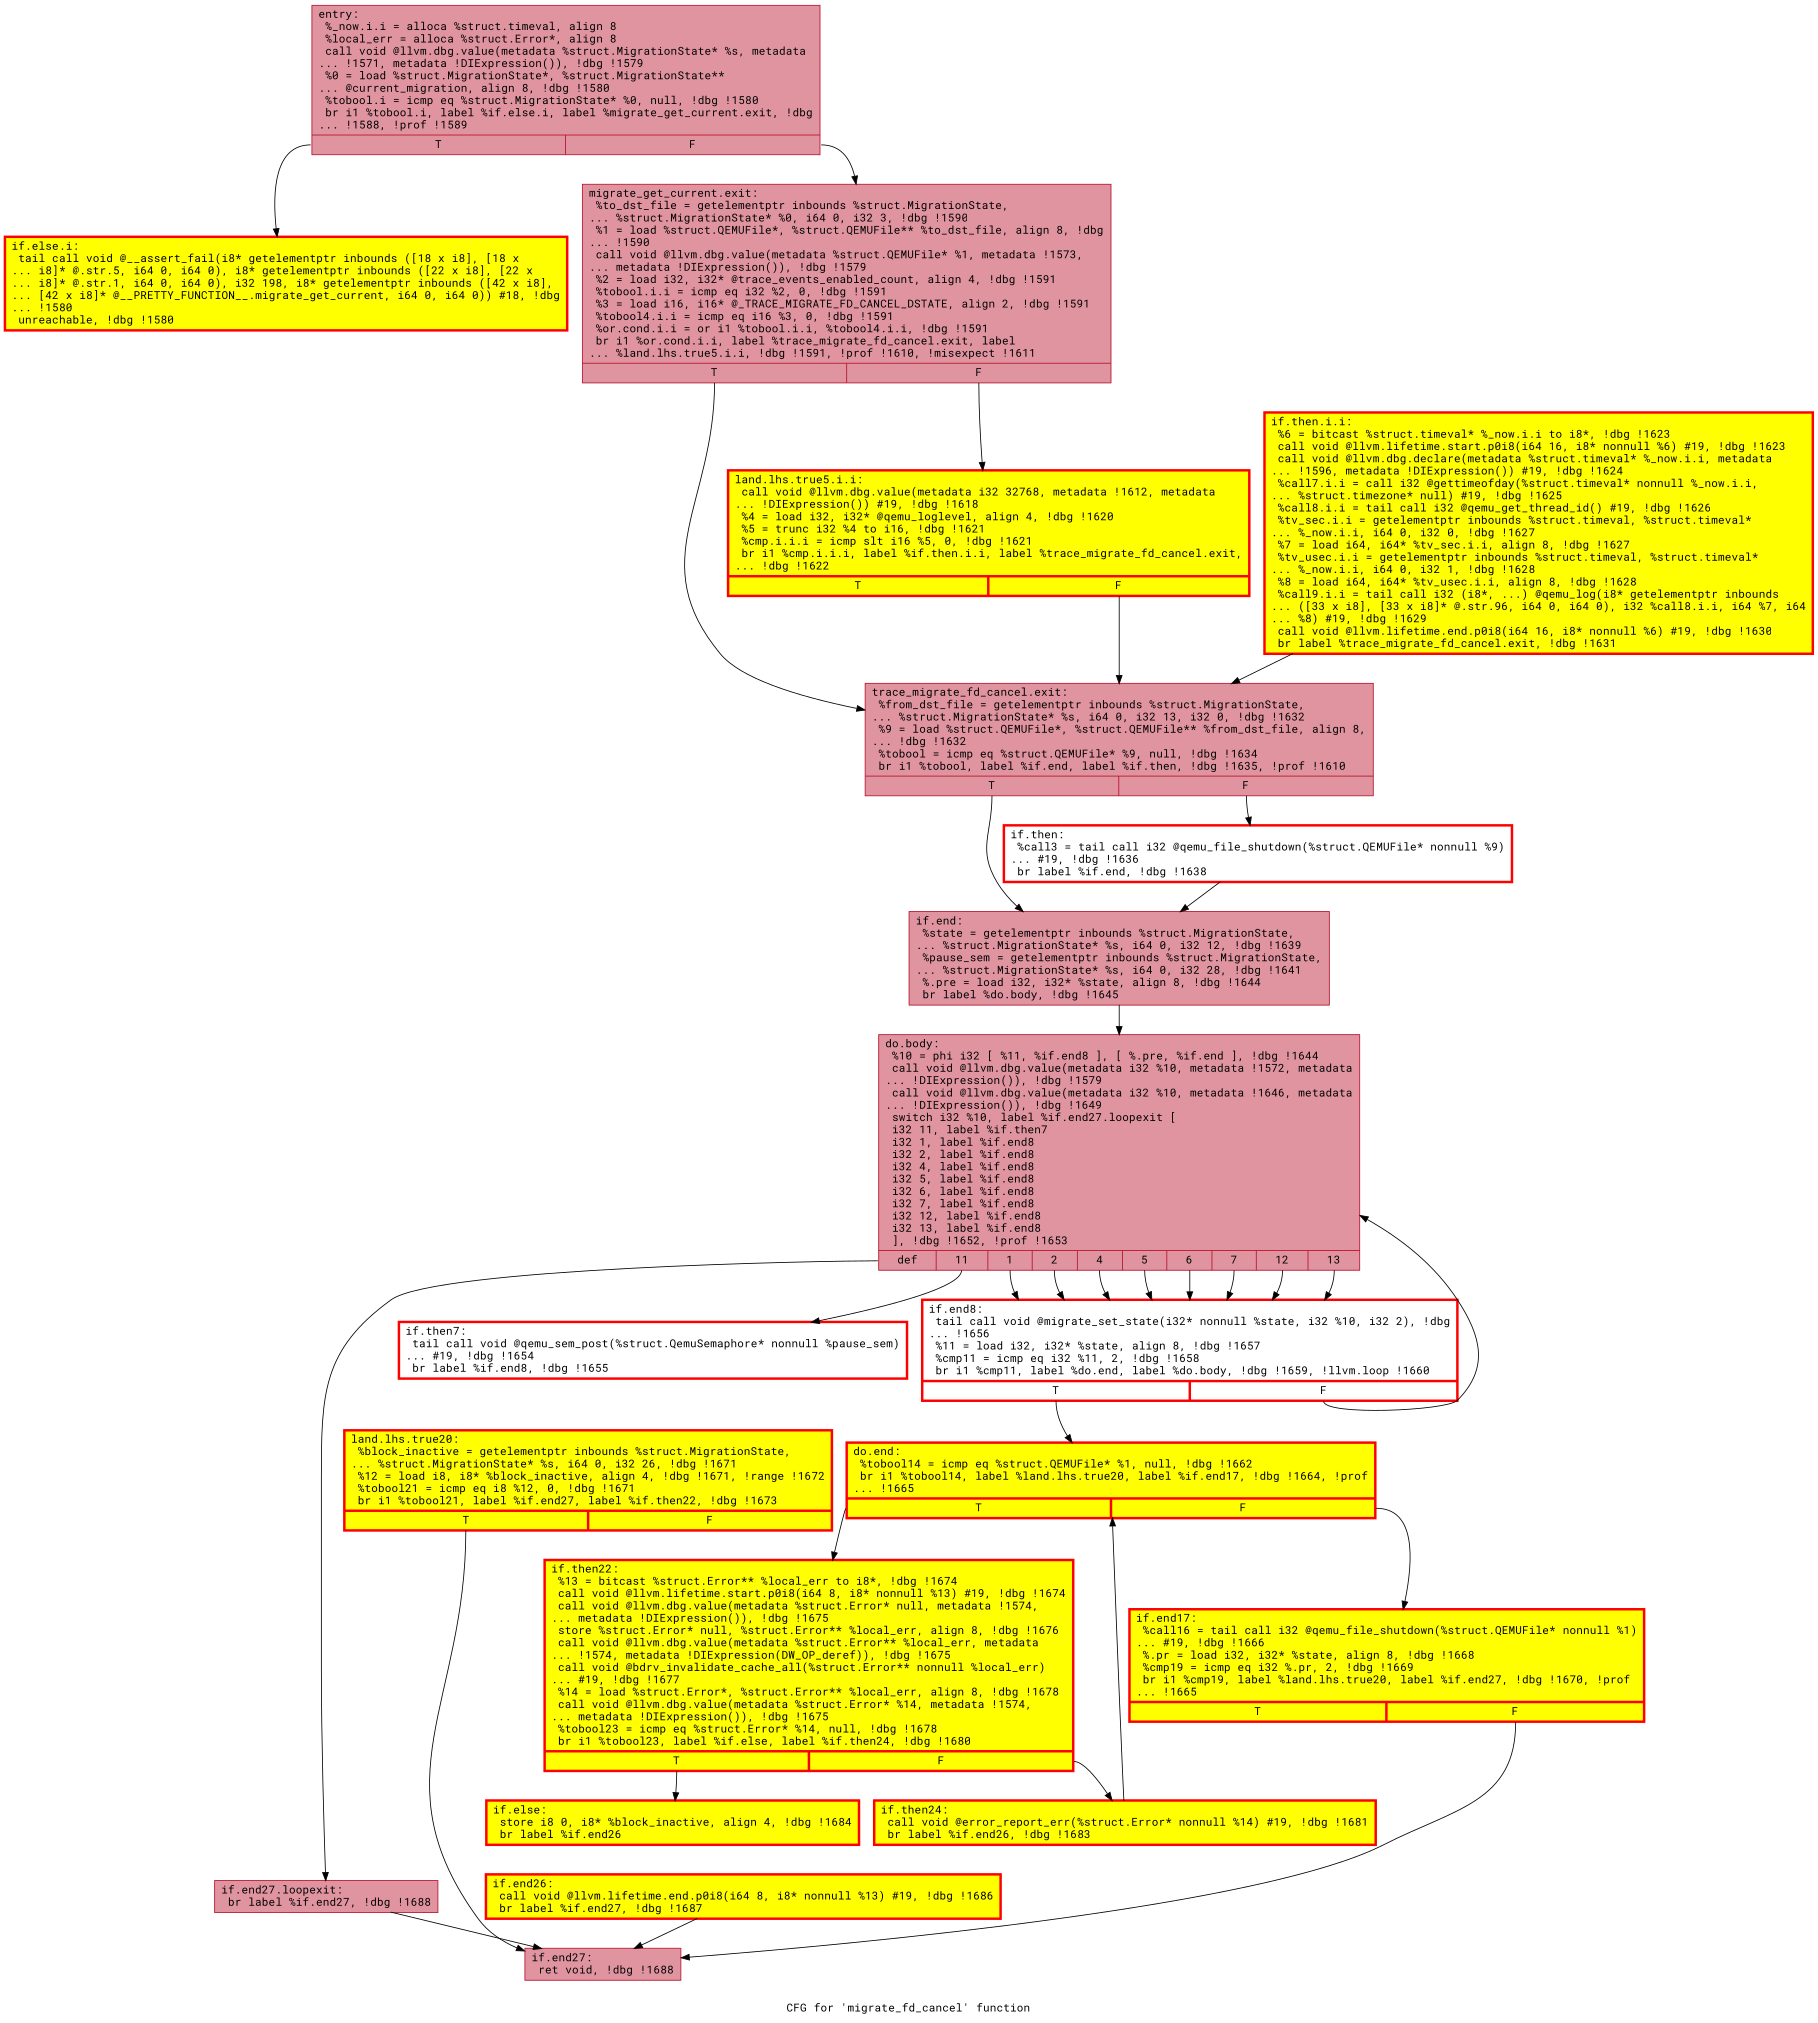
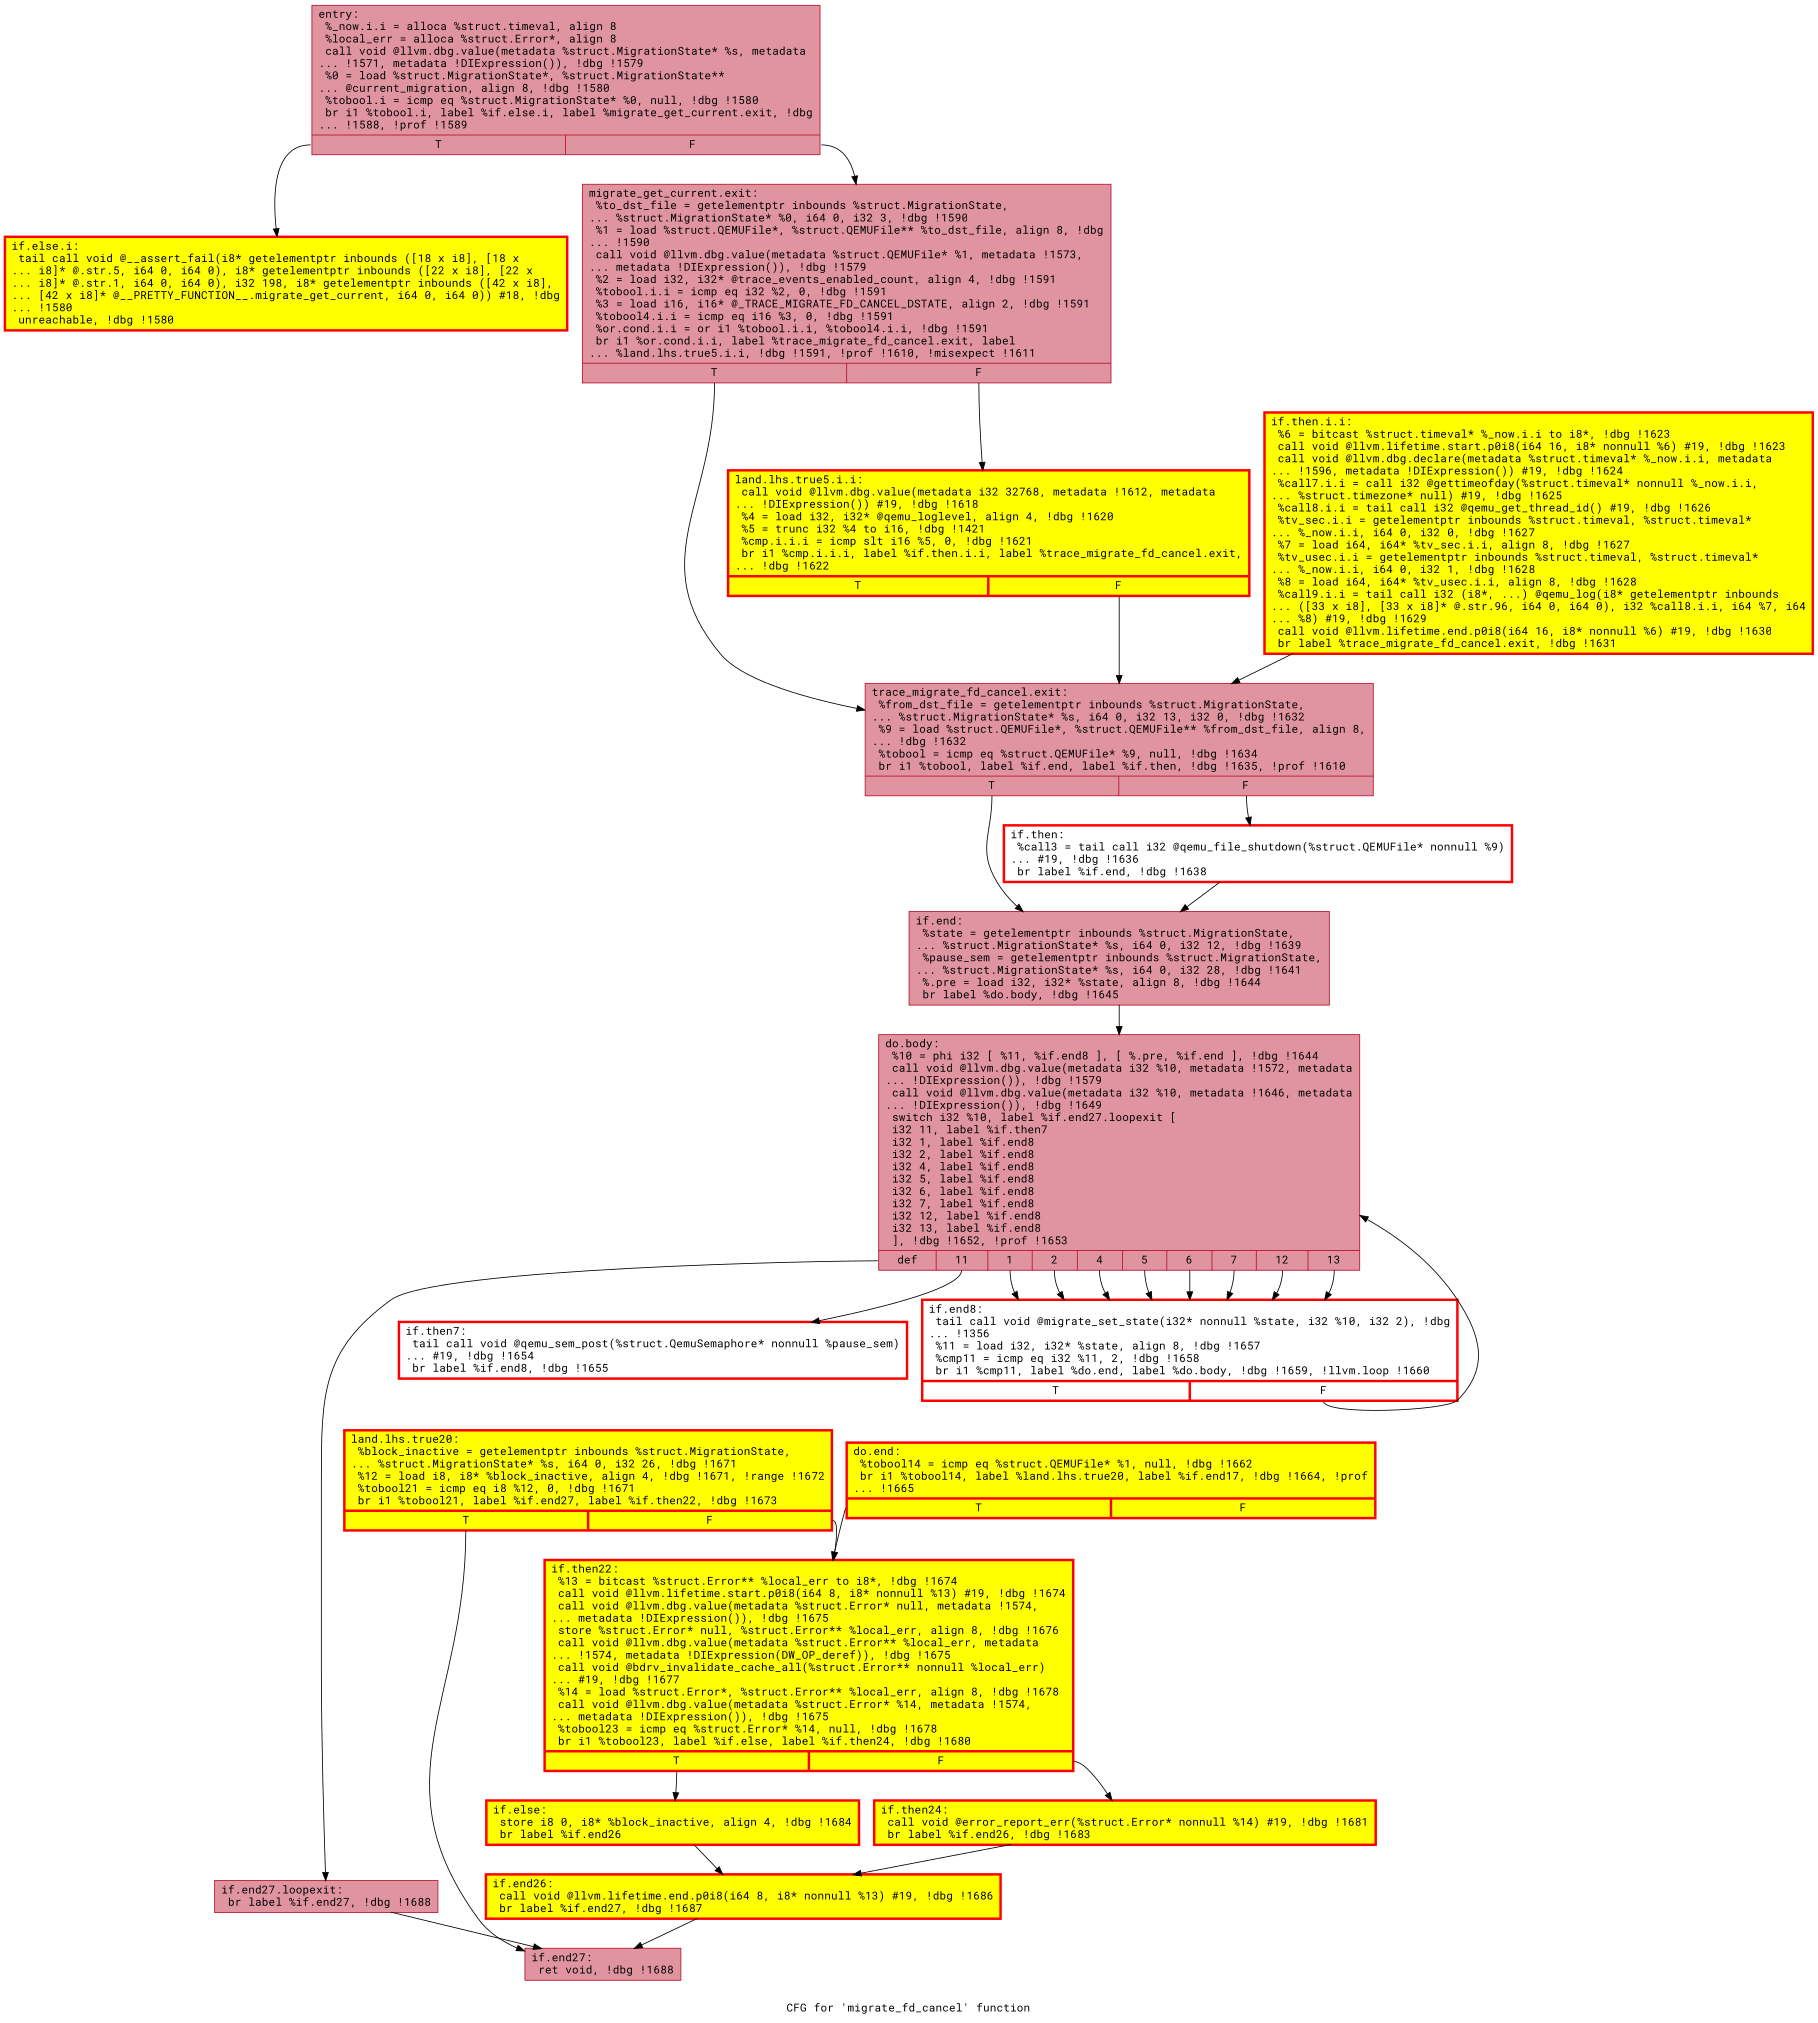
node "land.lhs.true5.i.i:": text "%5 = trunc i32 %4 to i16, !dbg !1621" -> "%5 = trunc i32 %4 to i16, !dbg !1421"
node "if.end8:": text "... !1656" -> "... !1356"
edge "if.end8:" -> "do.end:": removed
edge "land.lhs.true20:" -> "if.then22:": added
edge "if.then24:" -> "do.end:": now "if.then24:" -> "if.end26:"
node "if.end17:": removed
edge "if.else:" -> "if.end26:": added
